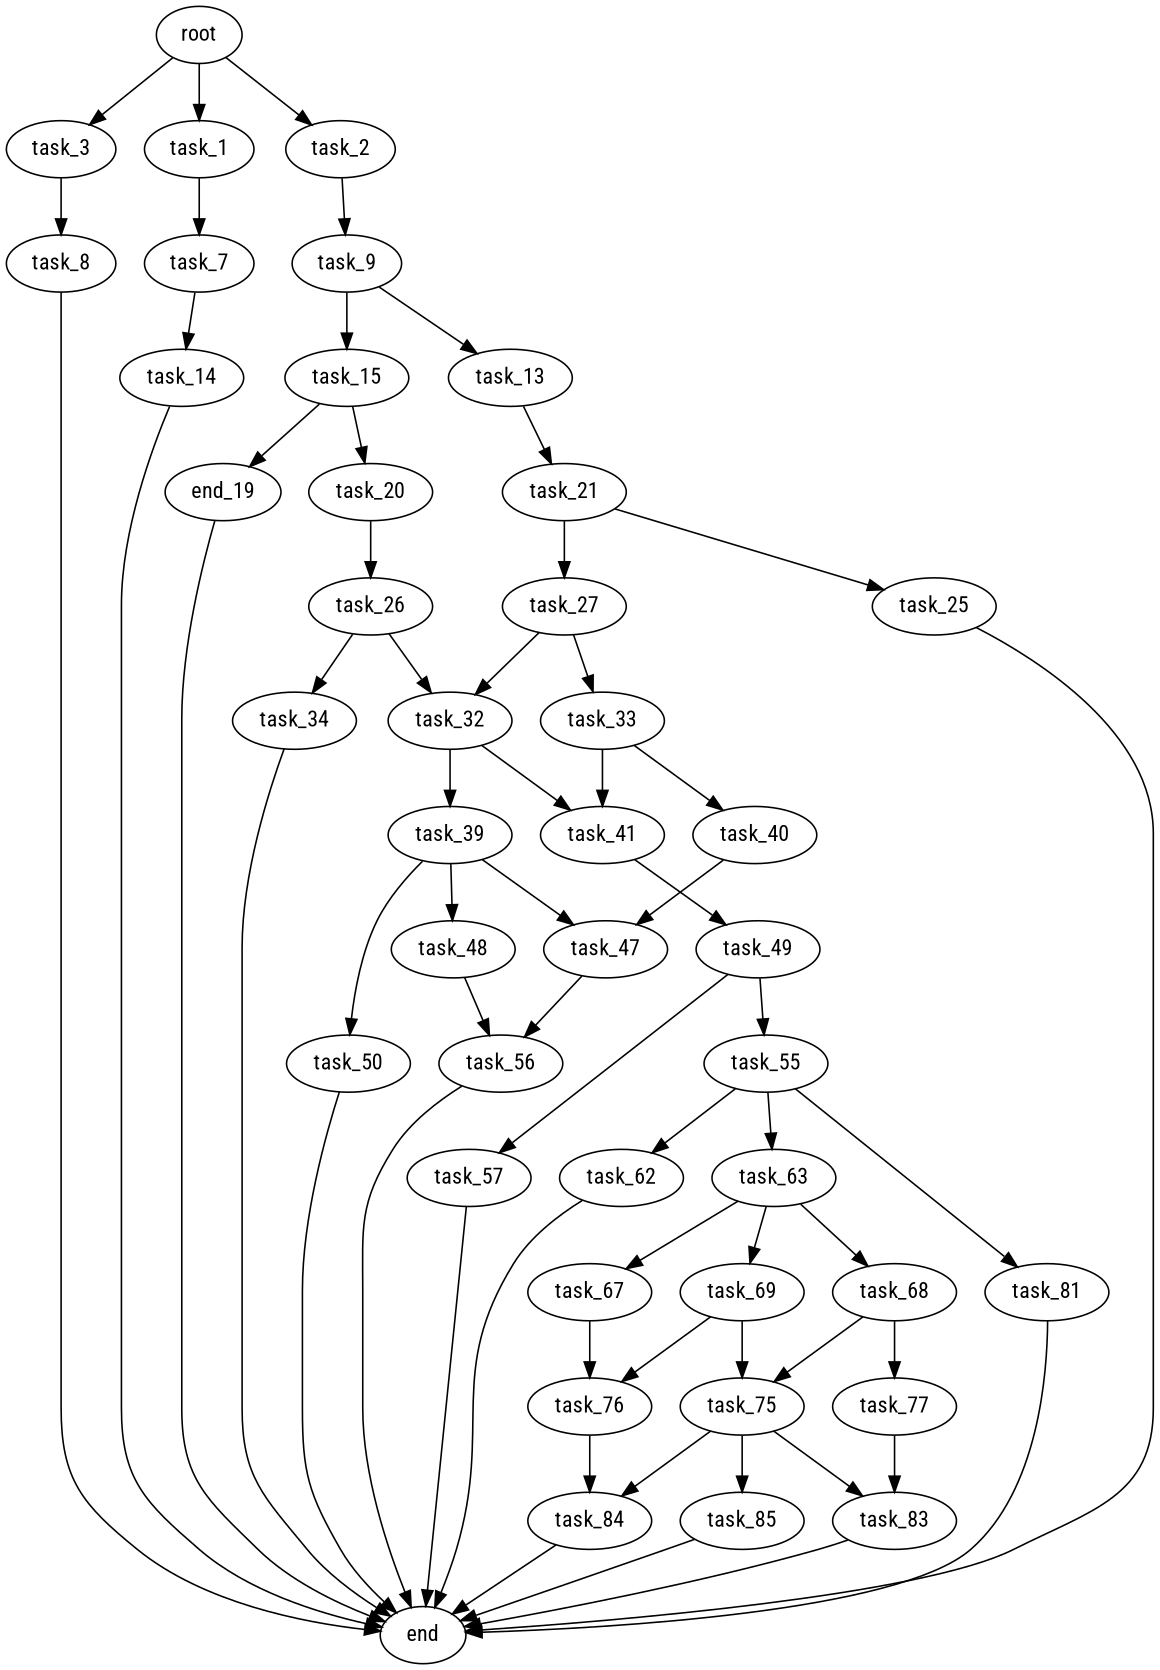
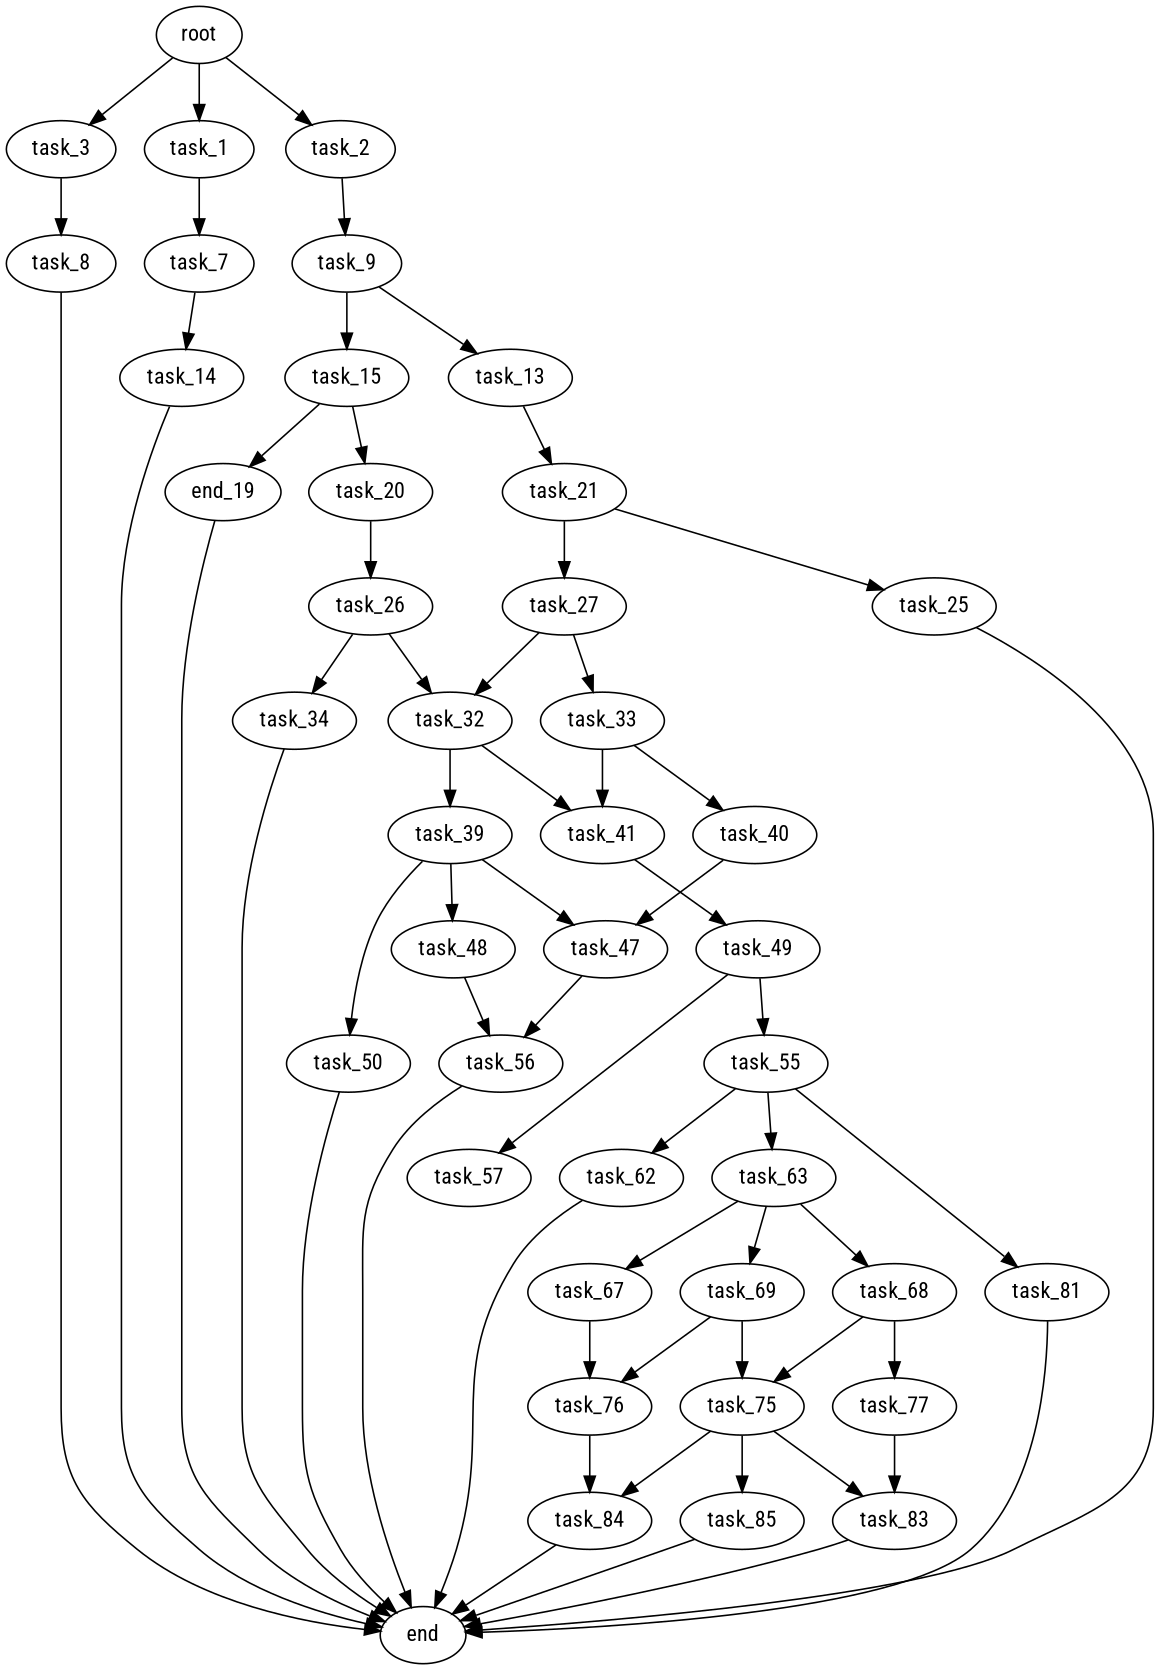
edge "task_57" -> "end": removed
